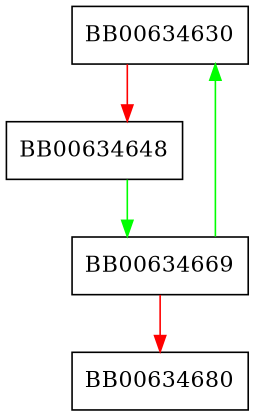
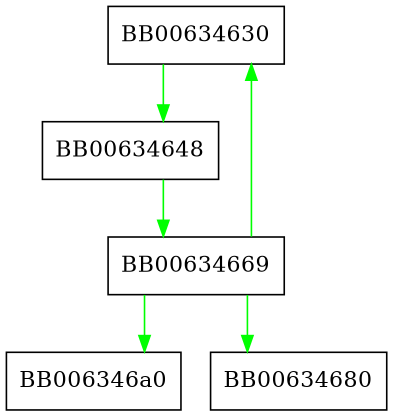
edge "BB00634630" -> "BB00634648": color red -> green
edge "BB00634669" -> "BB00634680": color red -> green
node "BB006346a0": added
